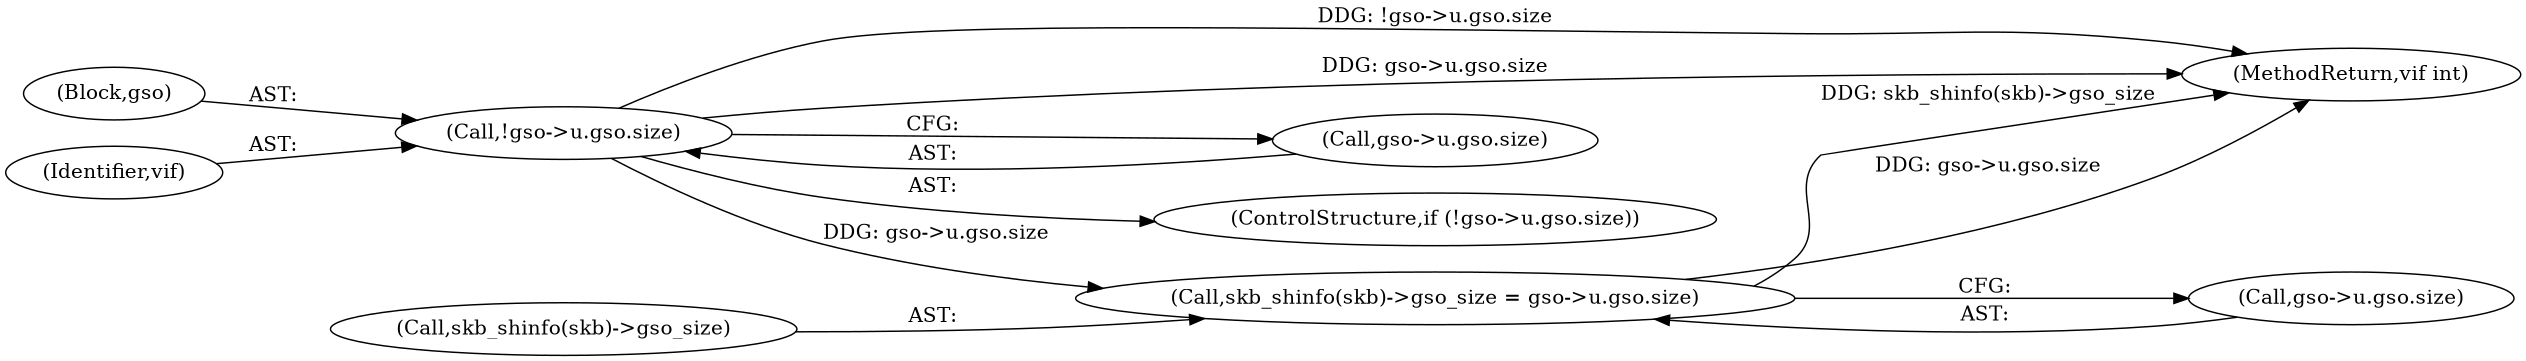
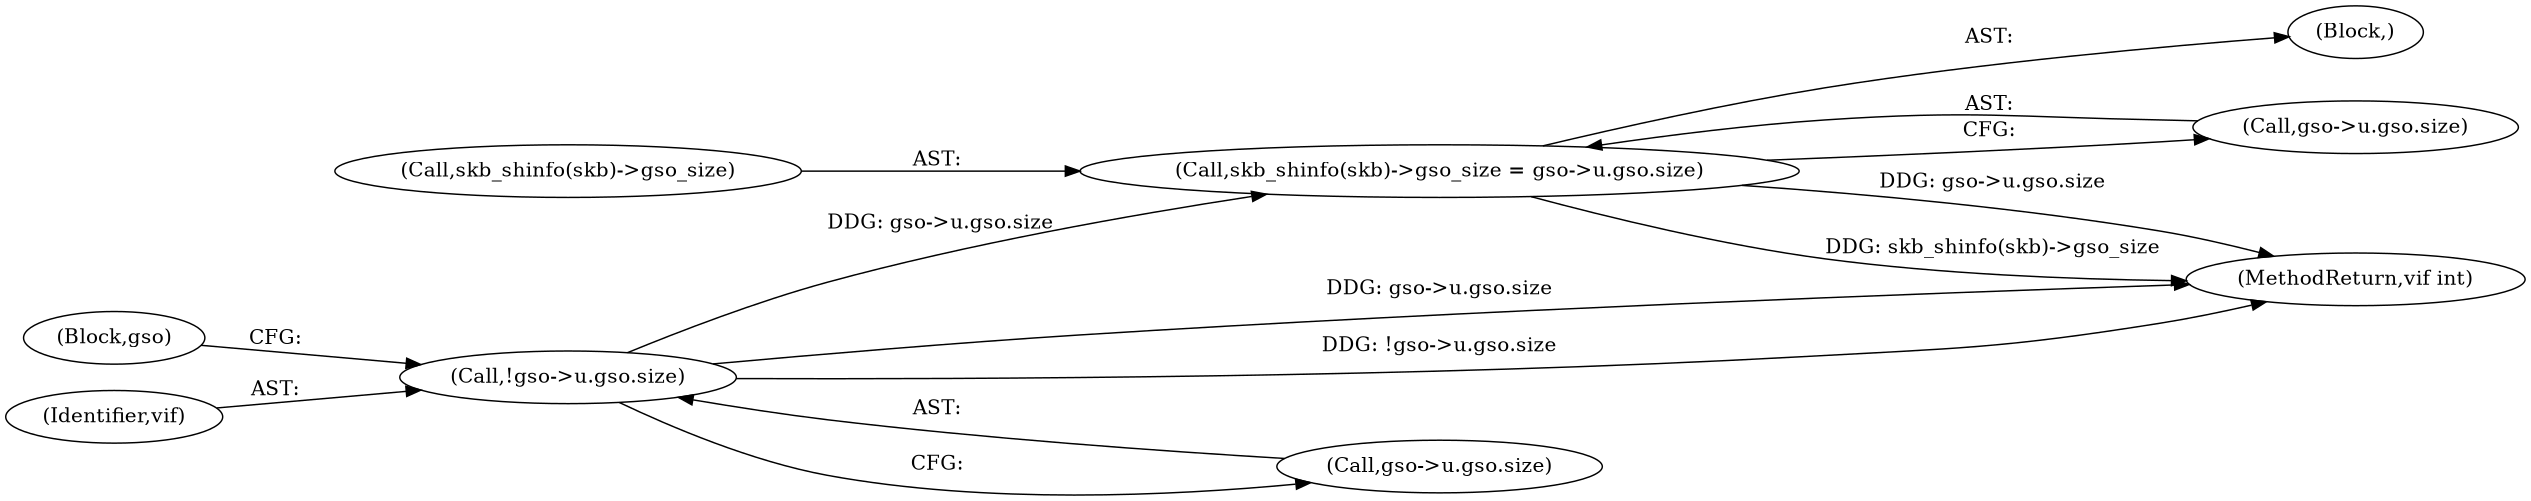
node "(Block,)": added
edge "(Block,gso)" -> "(Call,!gso->u.gso.size)": label "AST: " -> "CFG: "
node "(ControlStructure,if (!gso->u.gso.size))": removed
